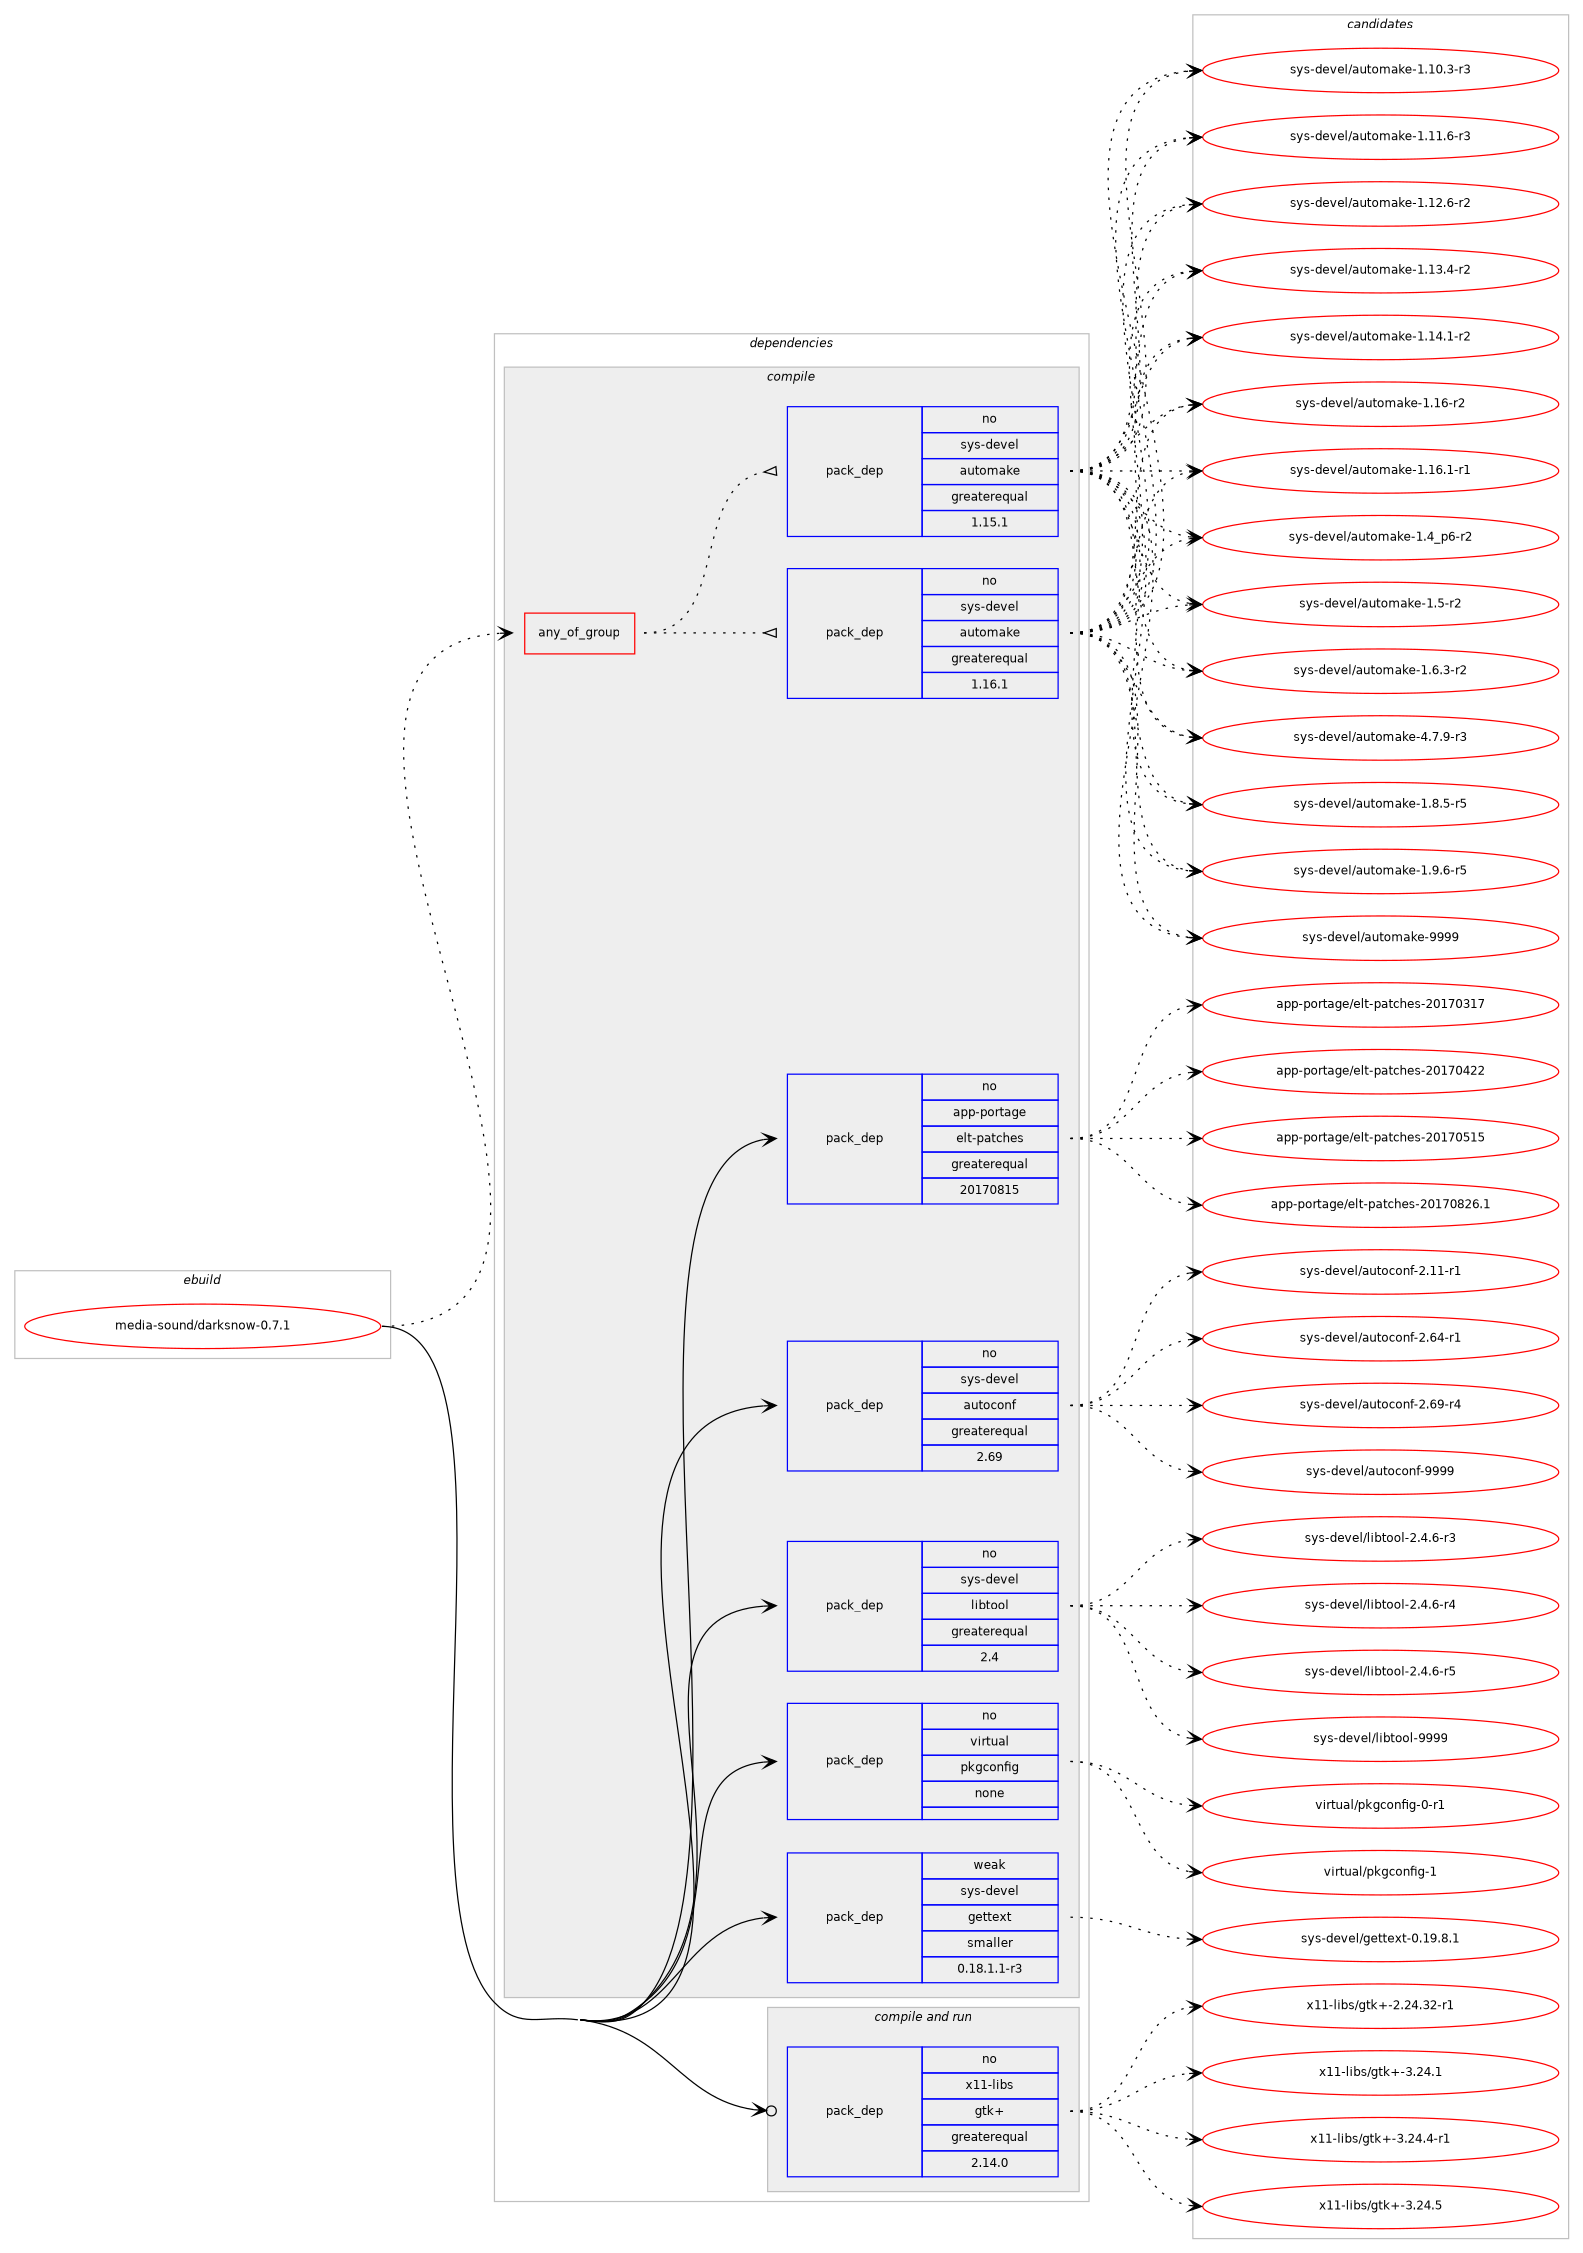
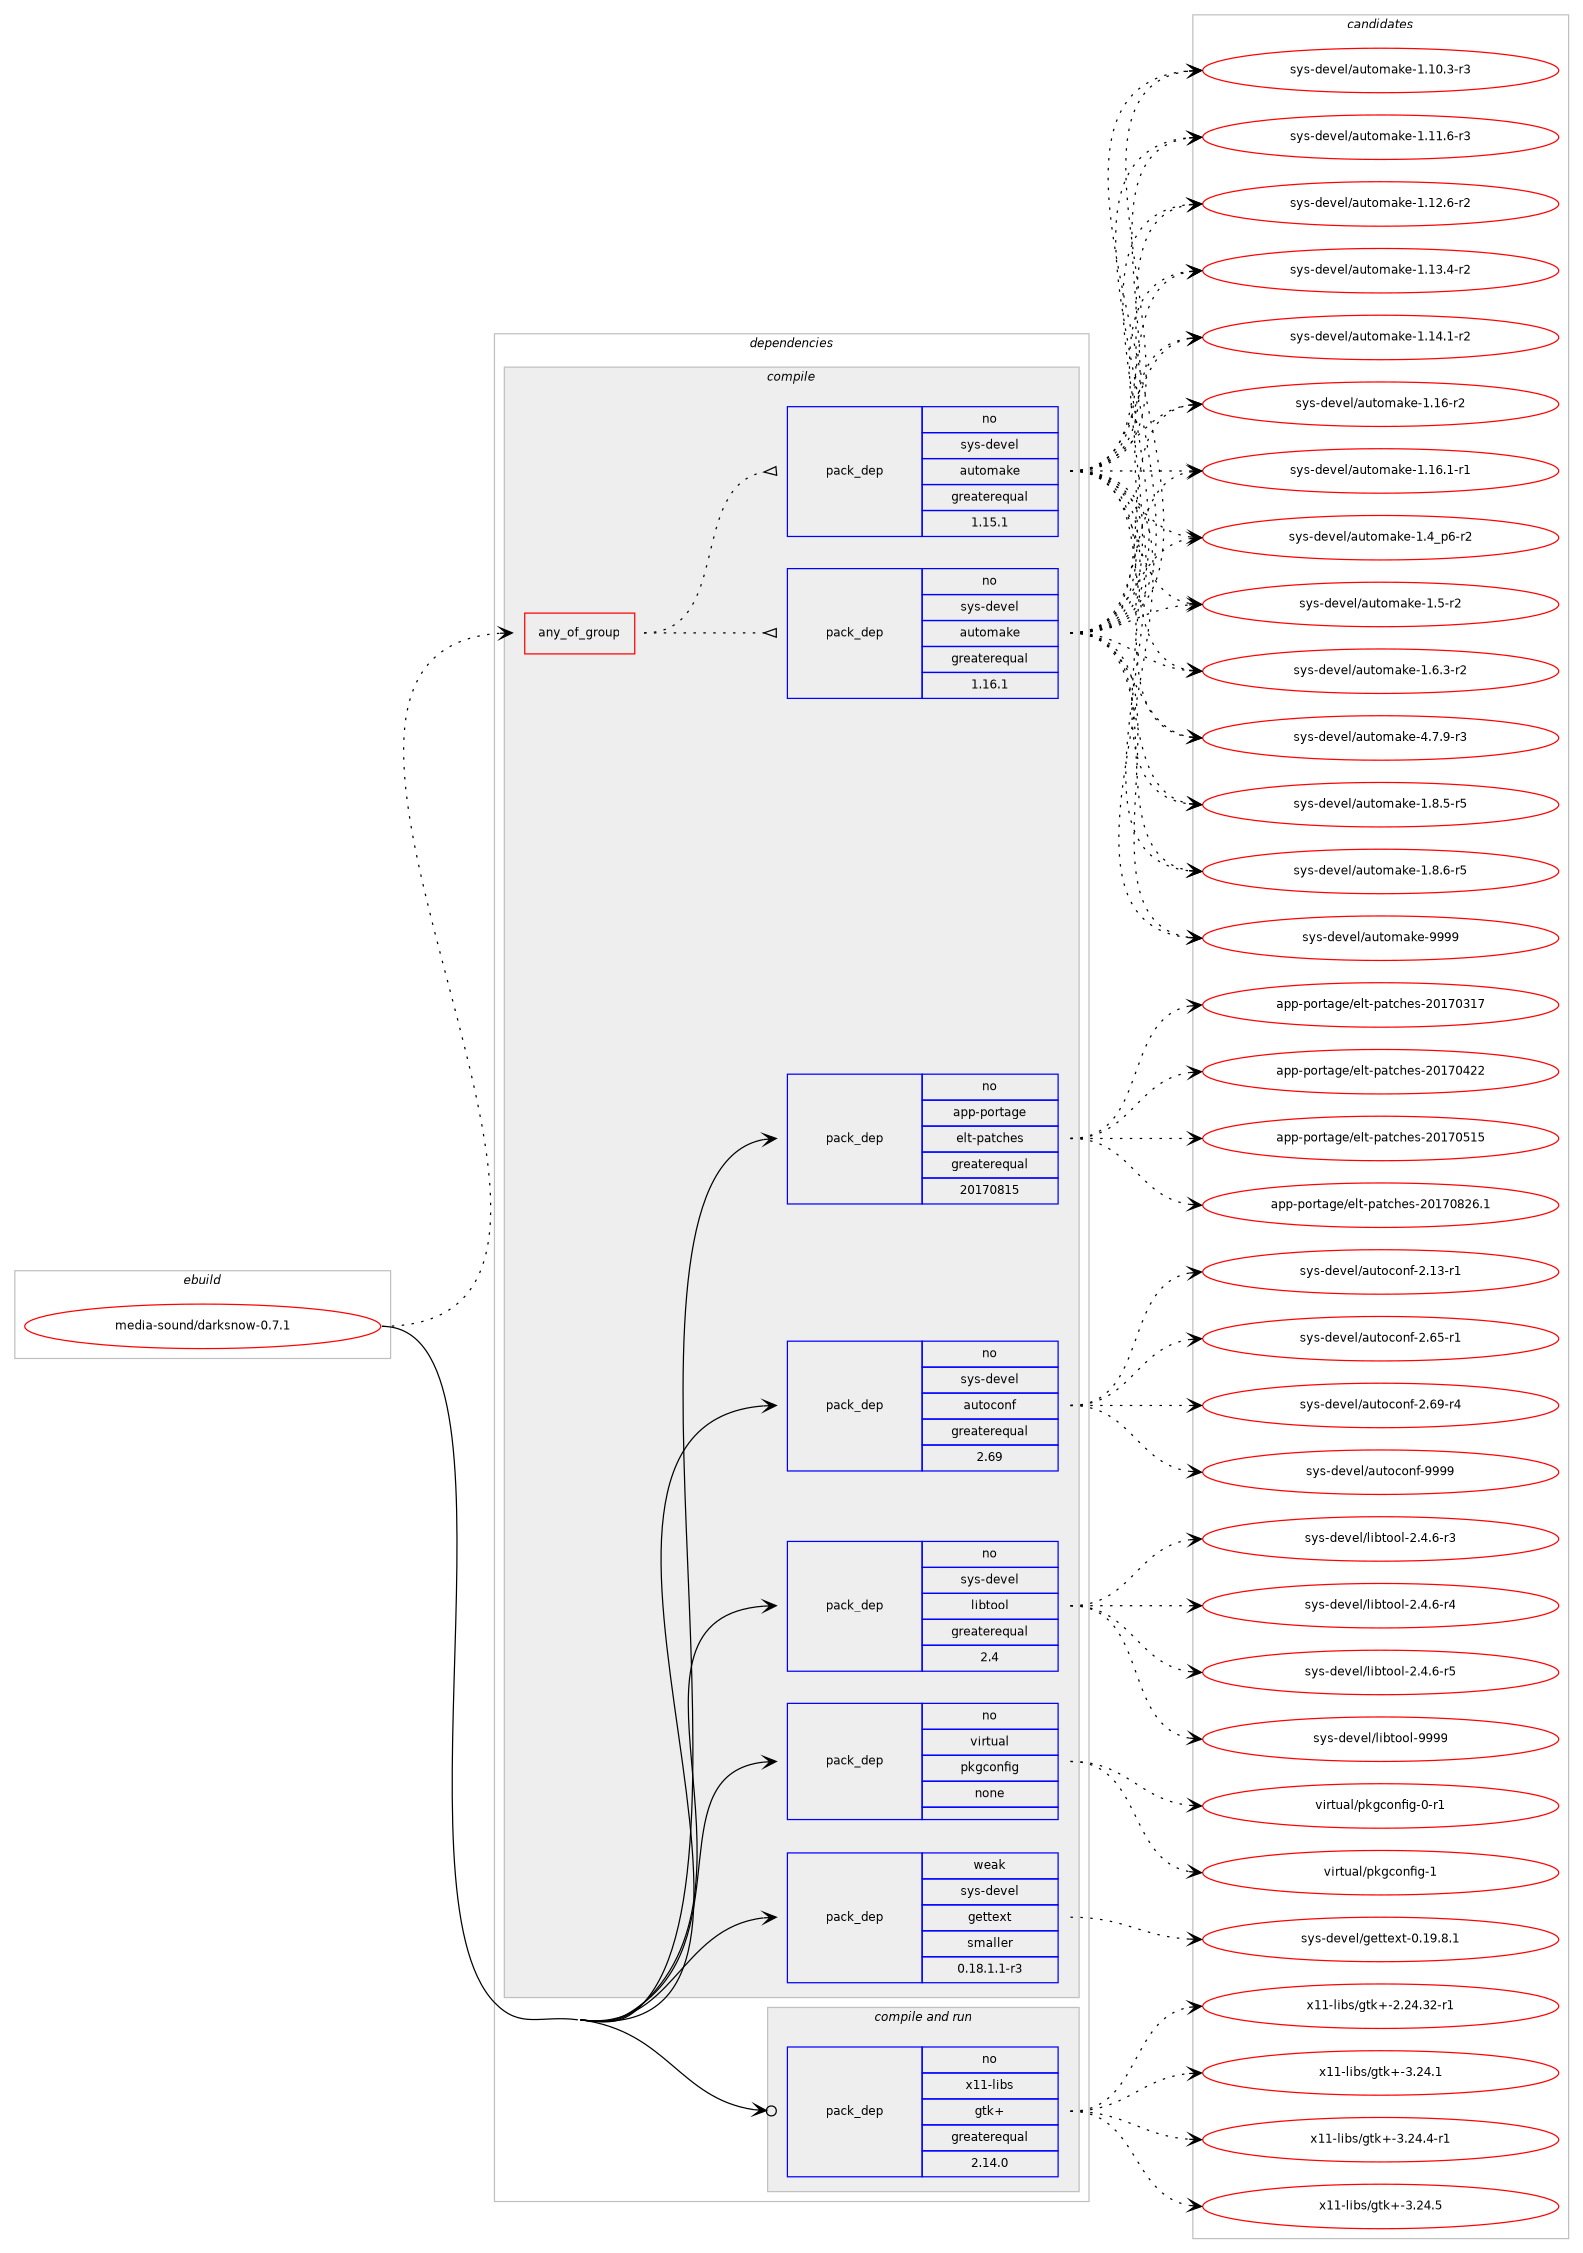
node "sys-devel/automake-1.9.6-r5": label "sys-devel/automake-1.9.6-r5" -> "sys-devel/automake-1.8.6-r5"
node "sys-devel/autoconf-2.11-r1": label "sys-devel/autoconf-2.11-r1" -> "sys-devel/autoconf-2.13-r1"
node "sys-devel/autoconf-2.64-r1": label "sys-devel/autoconf-2.64-r1" -> "sys-devel/autoconf-2.65-r1"
